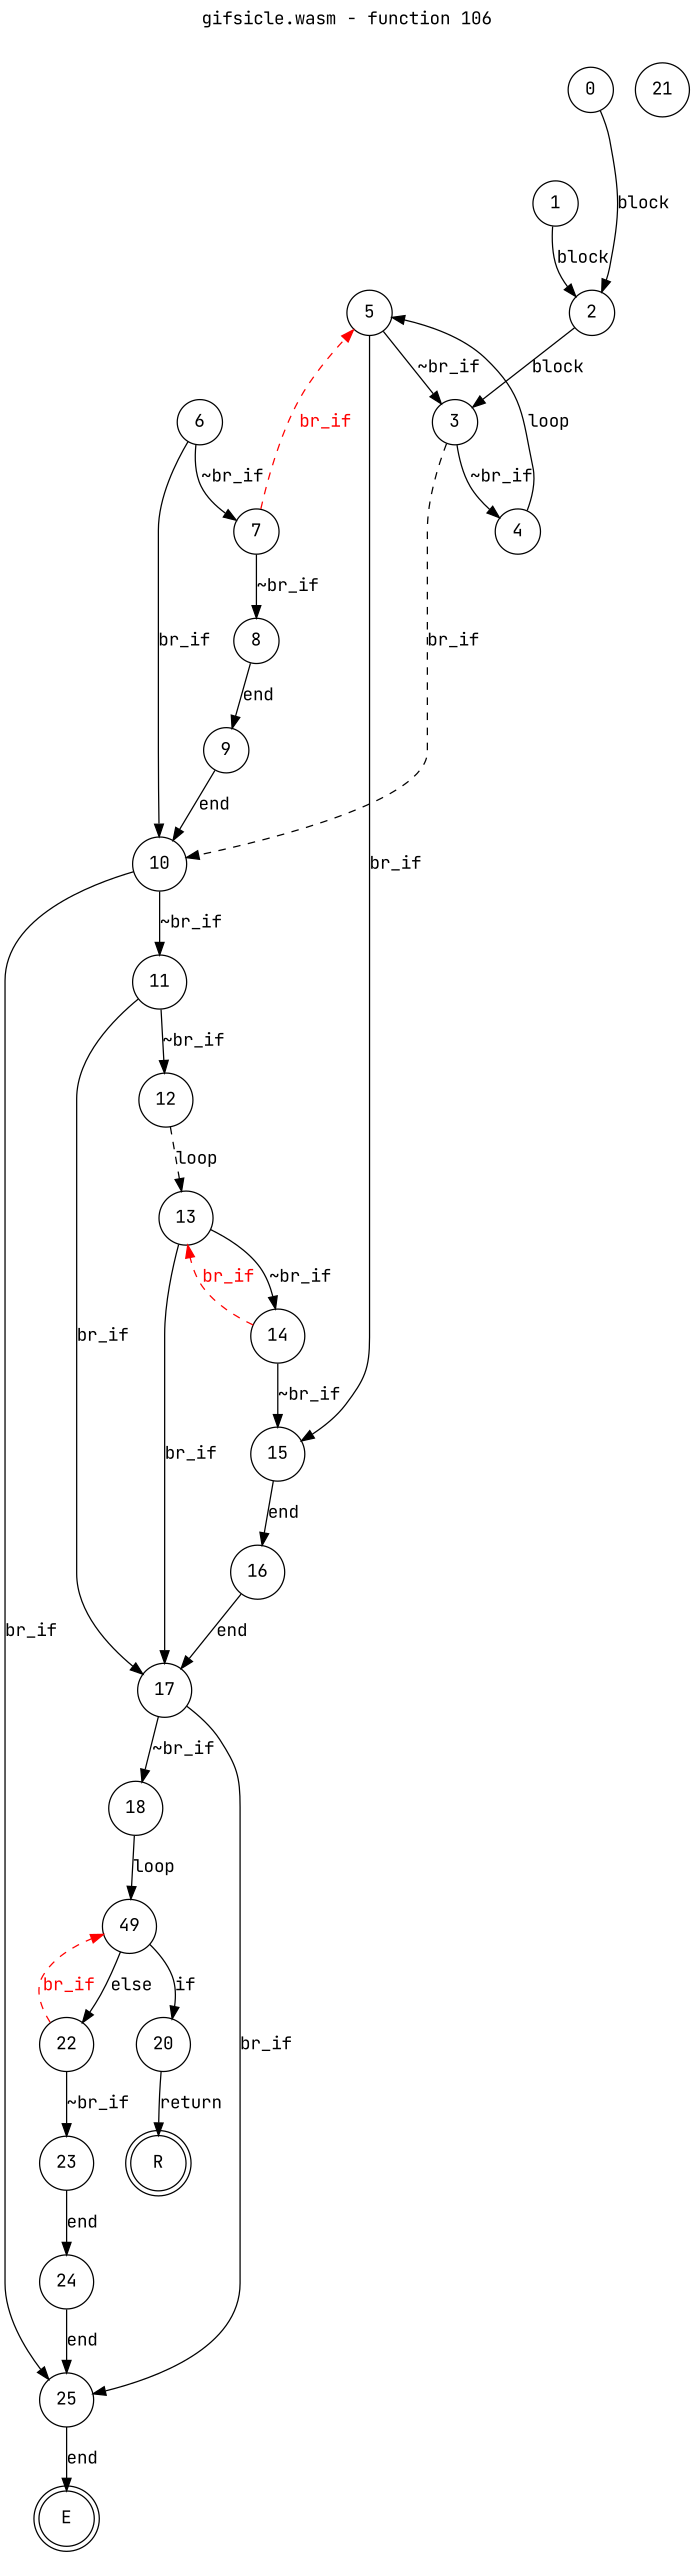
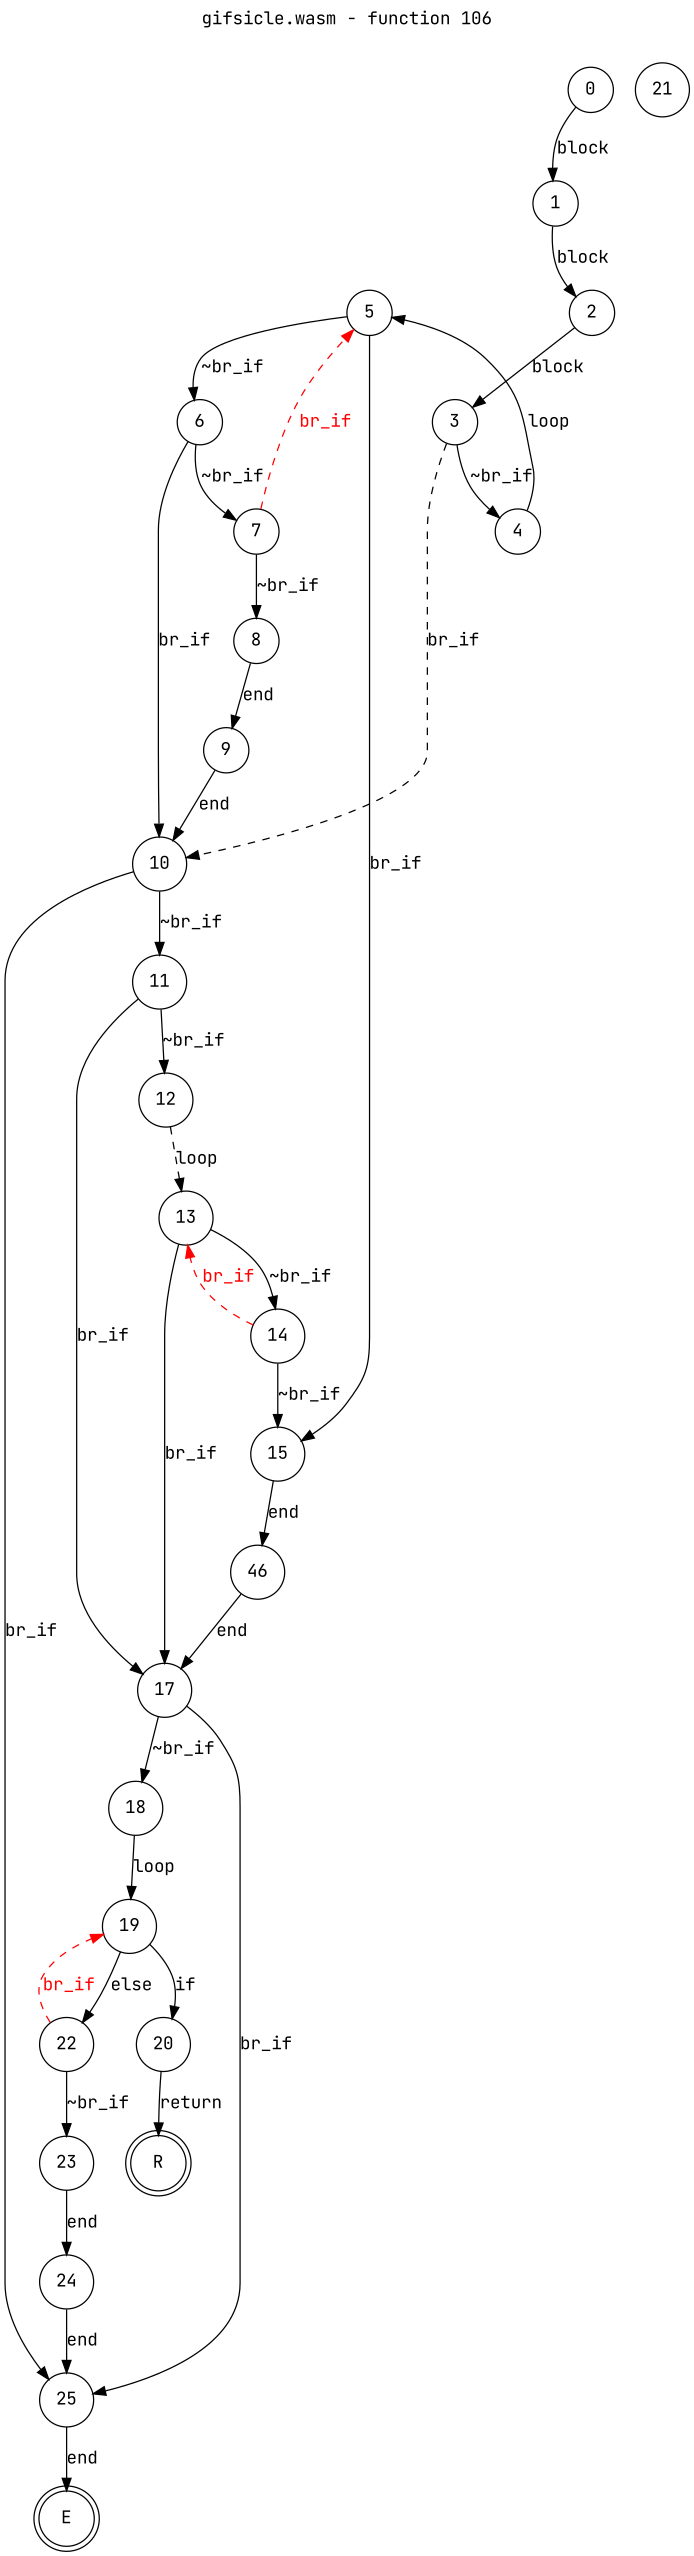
edge "0" -> "2": now "0" -> "1"
edge "5" -> "3": now "5" -> "6"
node "16": label "16" -> "46"
node "49": label "49" -> "19"
